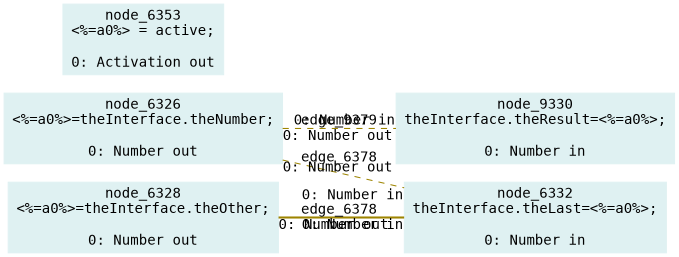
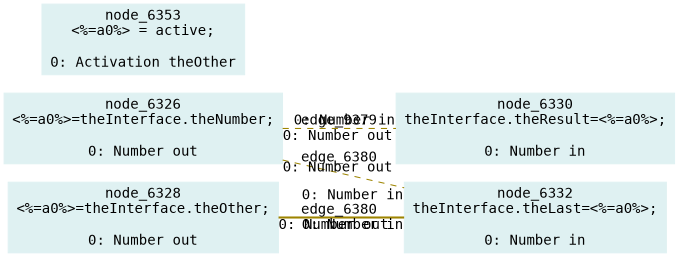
node "node_6353 <%=a0%> = active; 0: Activation out": label "node_6353 <%=a0%> = active; 0: Activation out" -> "node_6353 <%=a0%> = active; 0: Activation theOther"
node "node_9330 theInterface.theResult=<%=a0%>; 0: Number in": label "node_9330 theInterface.theResult=<%=a0%>; 0: Number in" -> "node_6330 theInterface.theResult=<%=a0%>; 0: Number in"
edge "node_6326 <%=a0%>=theInterface.theNumber; 0: Number out" -- "node_6332 theInterface.theLast=<%=a0%>; 0: Number in": label "edge_6378" -> "edge_6380"
edge "node_6328 <%=a0%>=theInterface.theOther; 0: Number out" -- "node_6332 theInterface.theLast=<%=a0%>; 0: Number in": label "edge_6378" -> "edge_6380"
